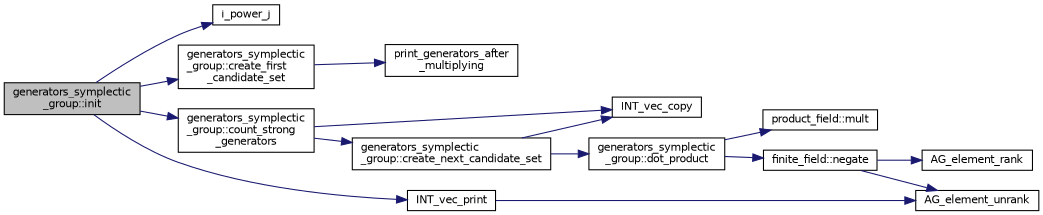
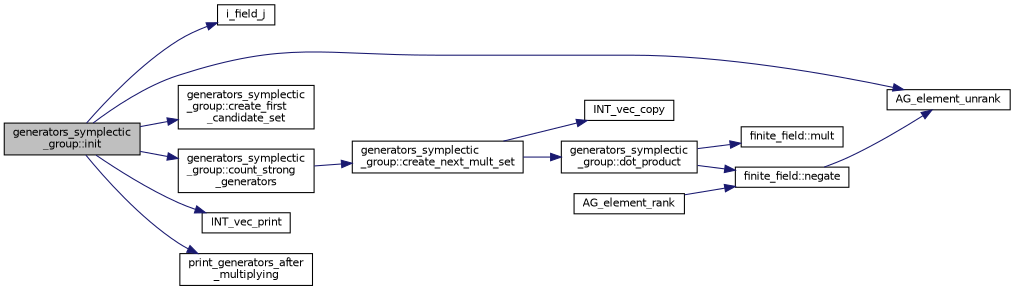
node "i_power_j": label "i_power_j" -> "i_field_j"
edge "generators_symplectic _group::create_first _candidate_set" -> "print_generators_after _multiplying": now "generators_symplectic _group::init" -> "print_generators_after _multiplying"
edge "generators_symplectic _group::count_strong _generators" -> "INT_vec_copy": removed
node "product_field::mult": label "product_field::mult" -> "finite_field::mult"
node "generators_symplectic _group::create_next_candidate_set": label "generators_symplectic _group::create_next_candidate_set" -> "generators_symplectic _group::create_next_mult_set"
edge "finite_field::negate" -> "AG_element_rank": reversed
edge "INT_vec_print" -> "AG_element_unrank": now "generators_symplectic _group::init" -> "AG_element_unrank"
